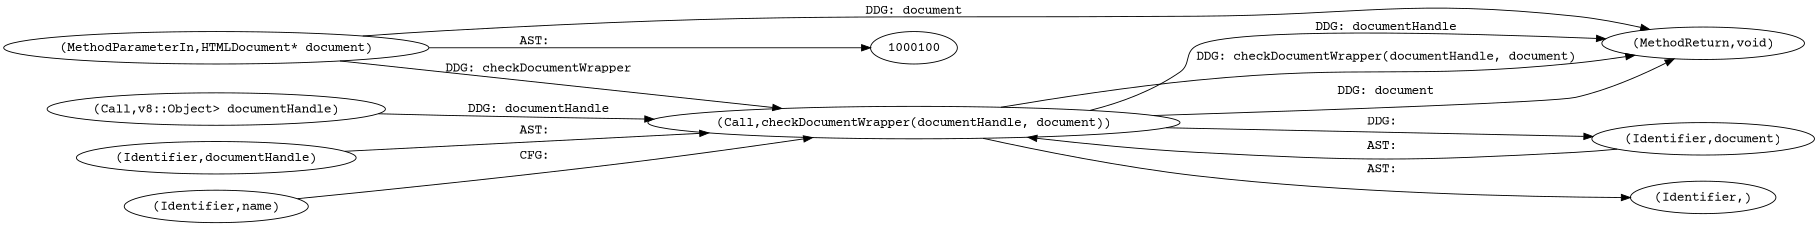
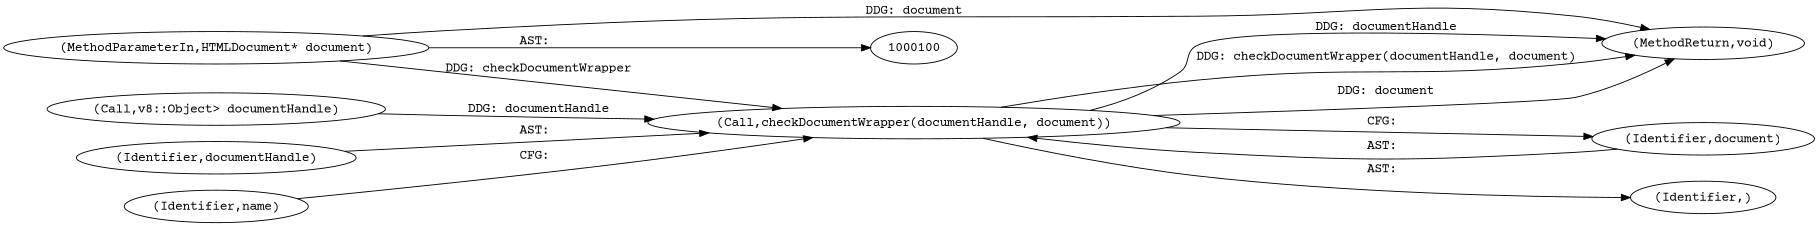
edge "(Call,checkDocumentWrapper(documentHandle, document))" -> "(Identifier,document)": label "DDG: " -> "CFG: "
